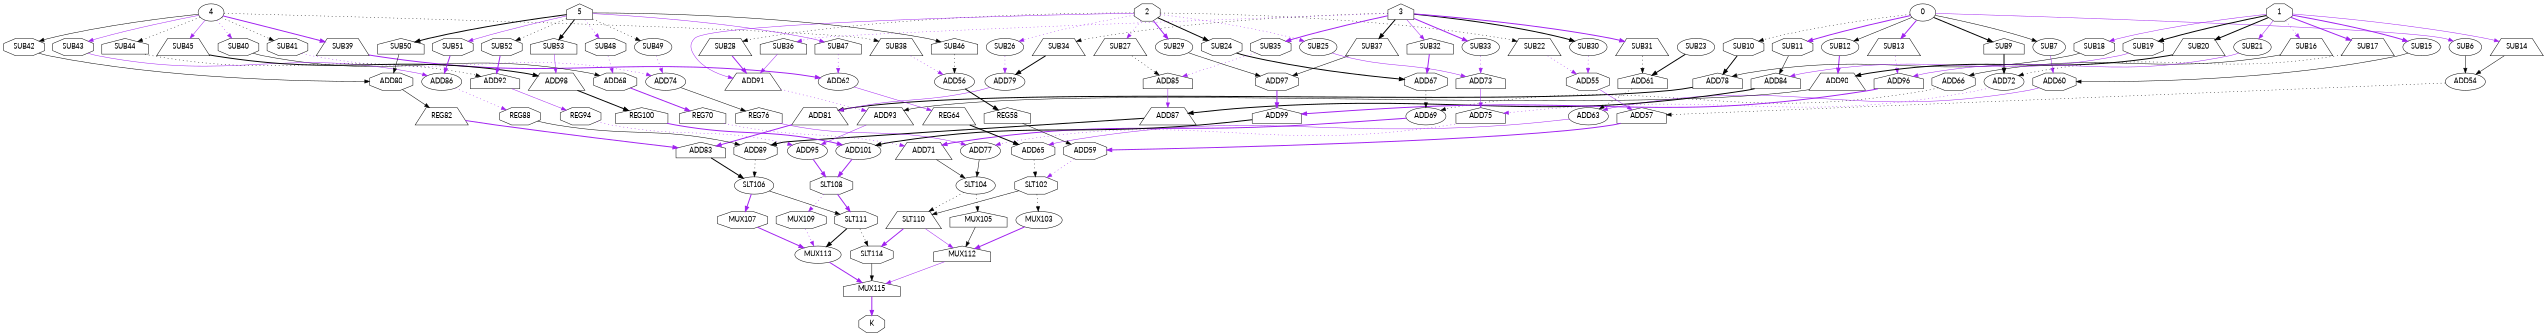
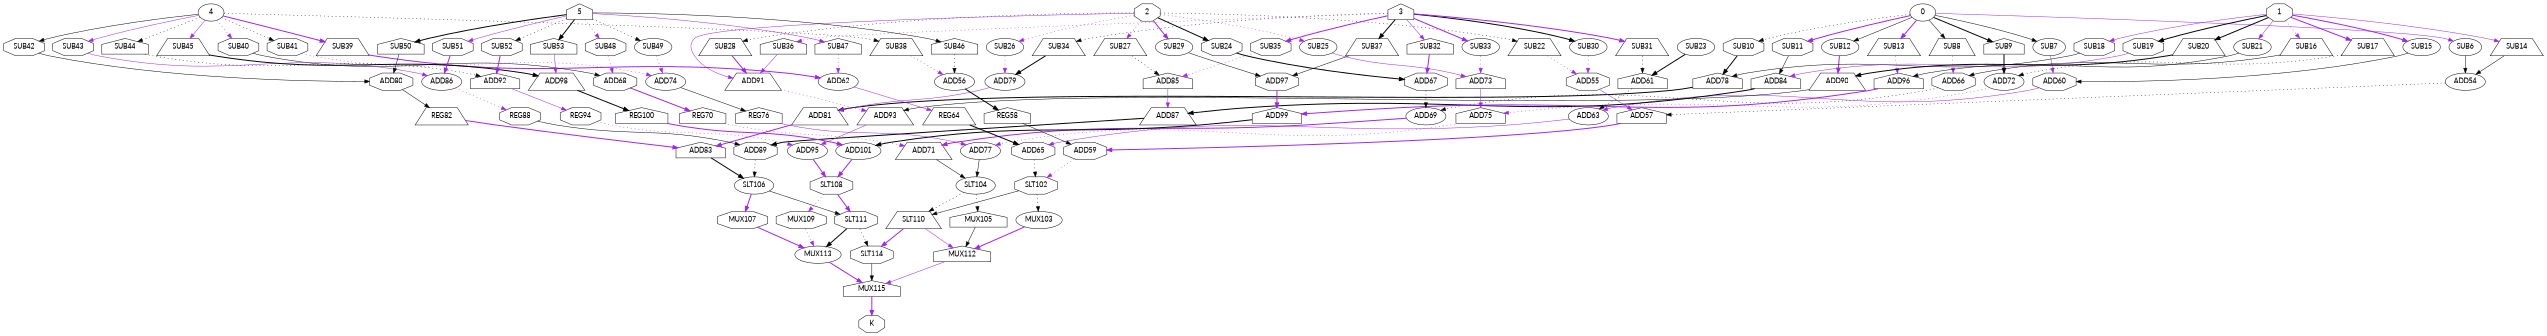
node "SUB8": added
edge "SUB21" -> "ADD96": color purple -> black
